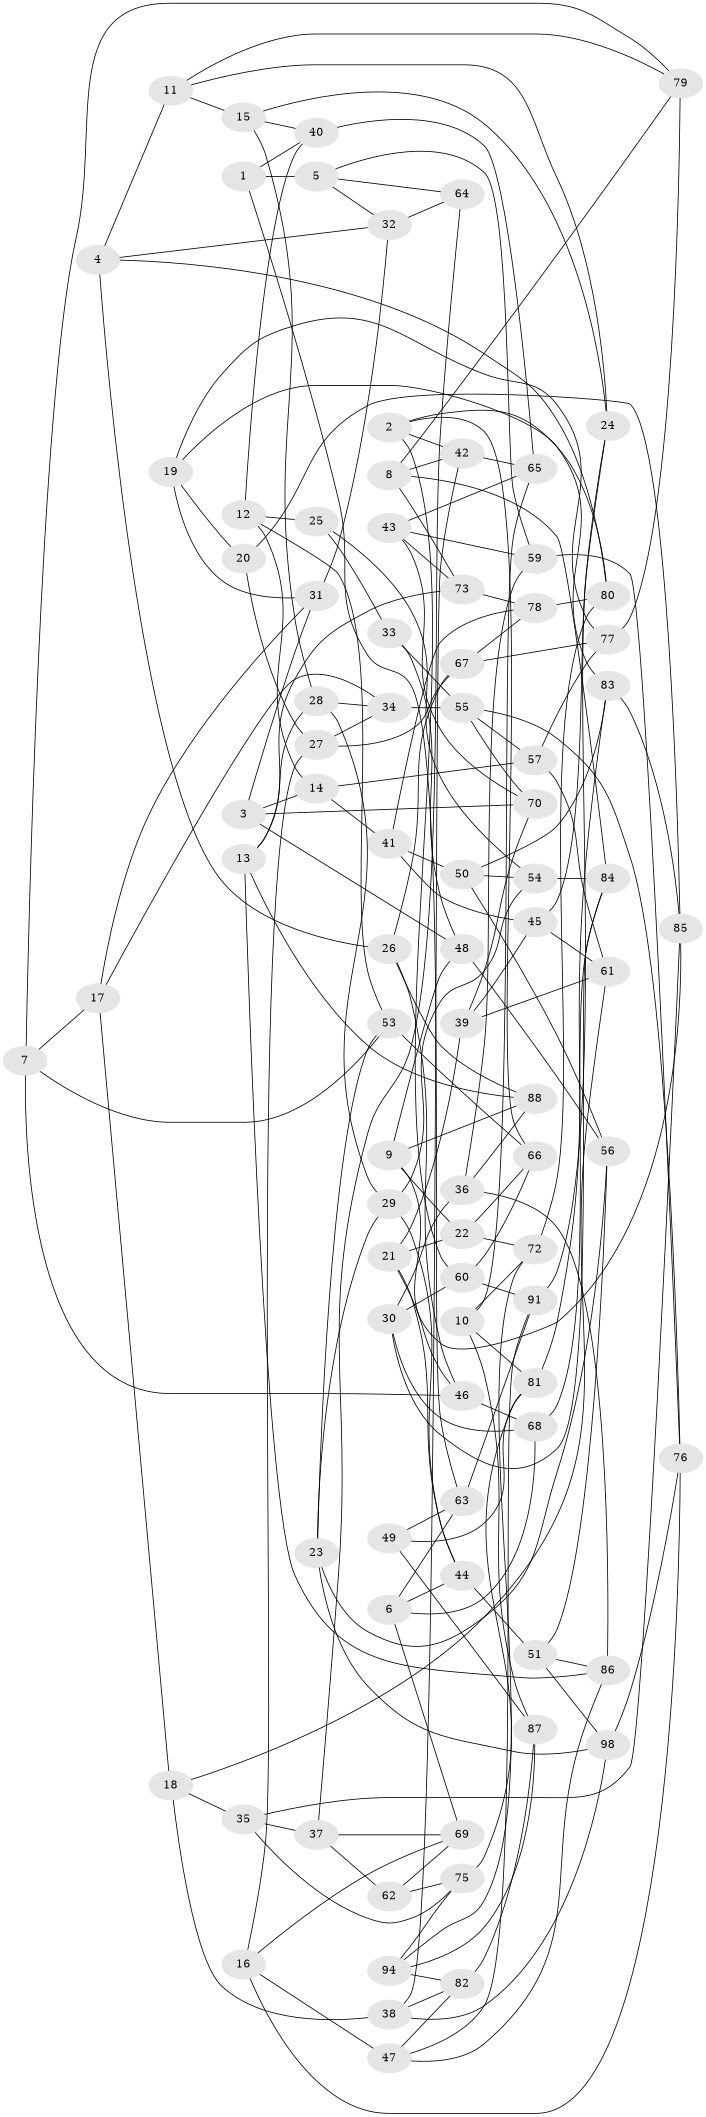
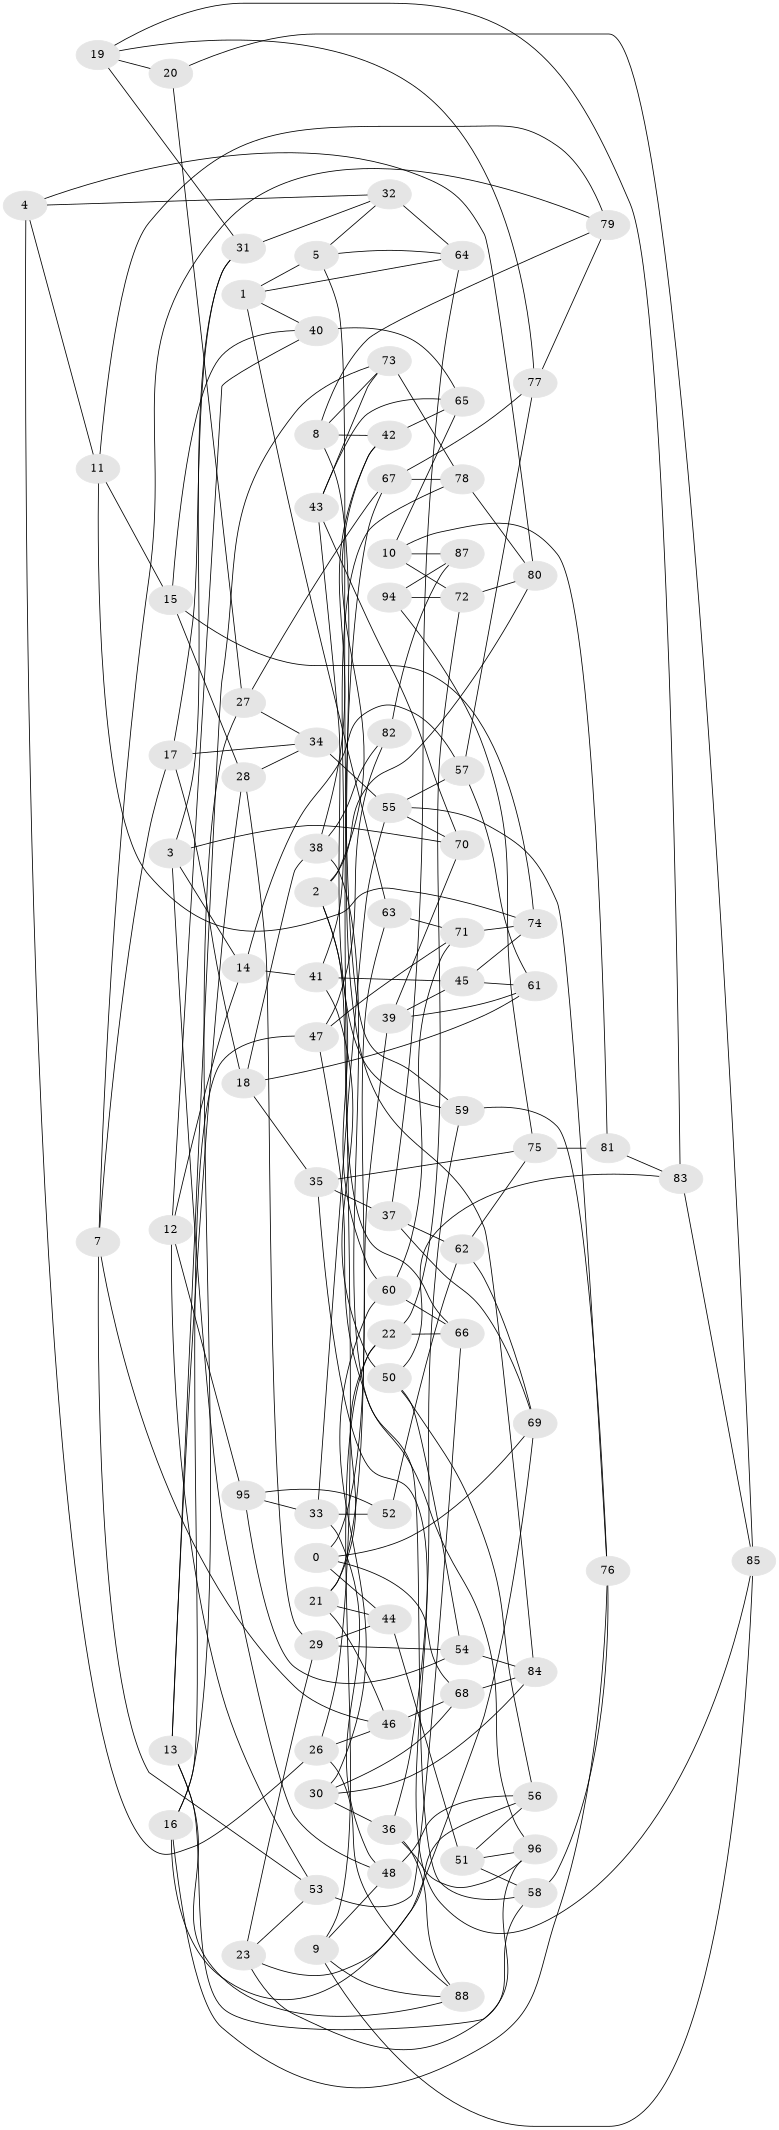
edge "64" -- "1": added
node "24": label "24" -> "74"
node "25": label "25" -> "95"
node "91": label "91" -> "71"
node "52": added
node "49": removed
node "6": label "6" -> "0"
node "86": label "86" -> "96"
node "98": label "98" -> "58"
edge "94" -- "82": removed
